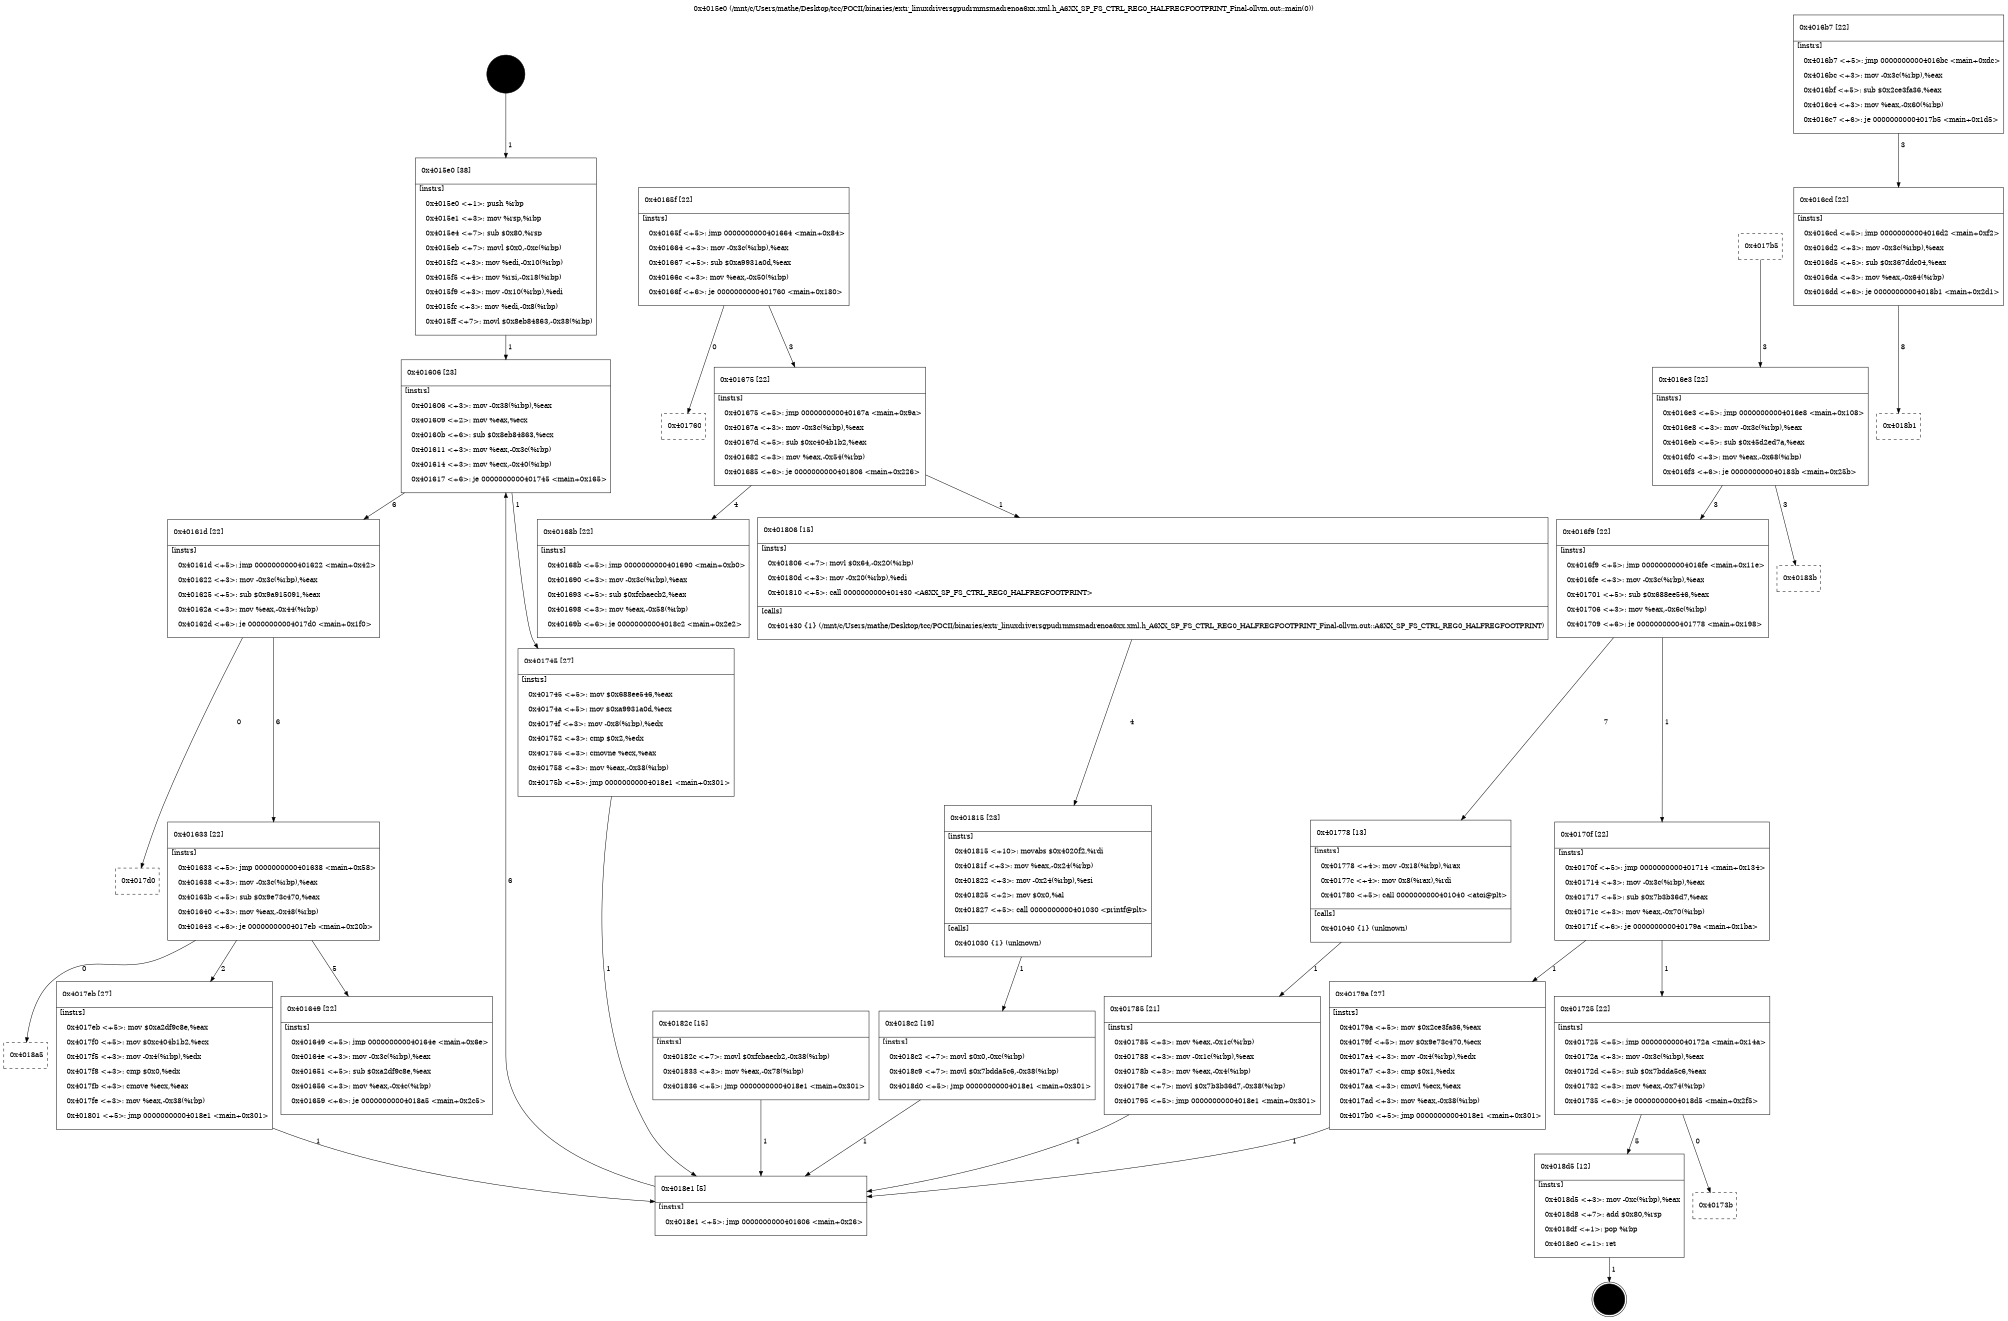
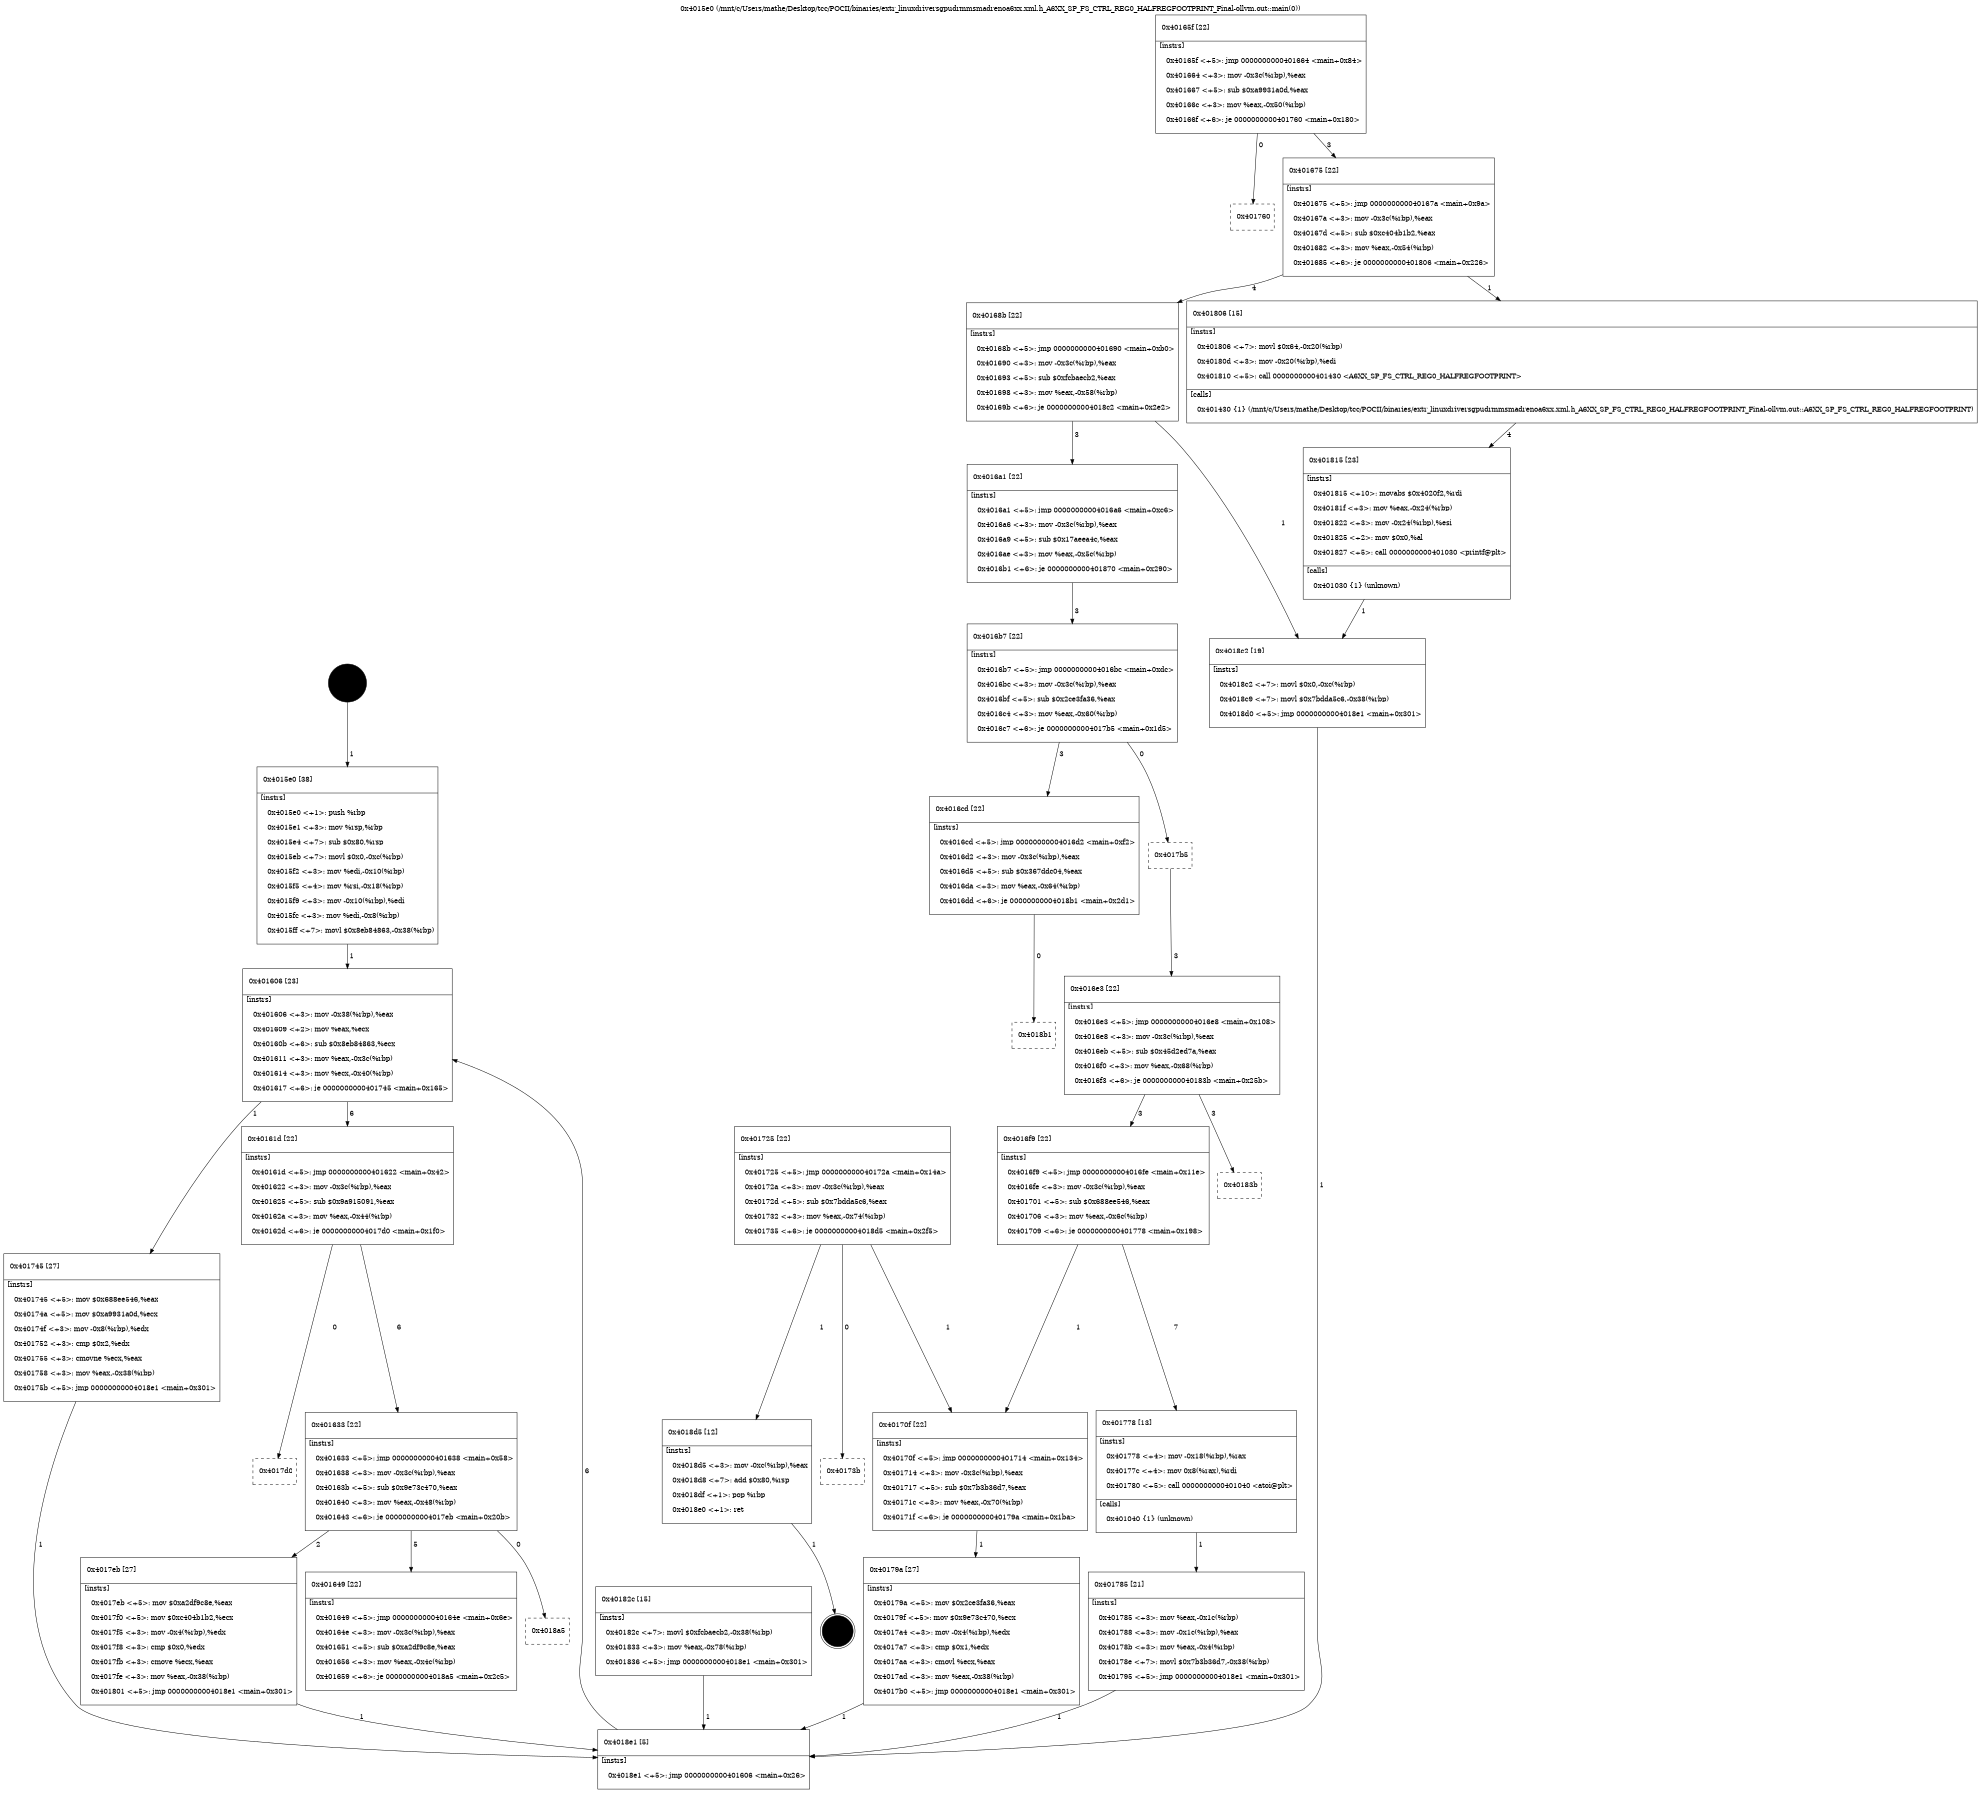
edge "0x4016cd [22]" -> "0x4018b1": label " 8" -> " 0"
edge "0x40168b [22]" -> "0x4018c2 [19]": added, label "1"
node "0x4016a1 [22]": added
edge "0x4016b7 [22]" -> "0x4017b5": added, label "0"
edge "0x40170f [22]" -> "0x401725 [22]": reversed
edge "0x401725 [22]" -> "0x4018d5 [12]": label " 5" -> " 1"
